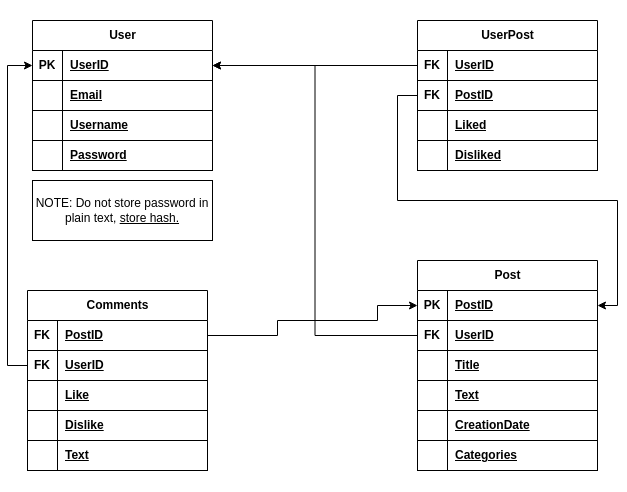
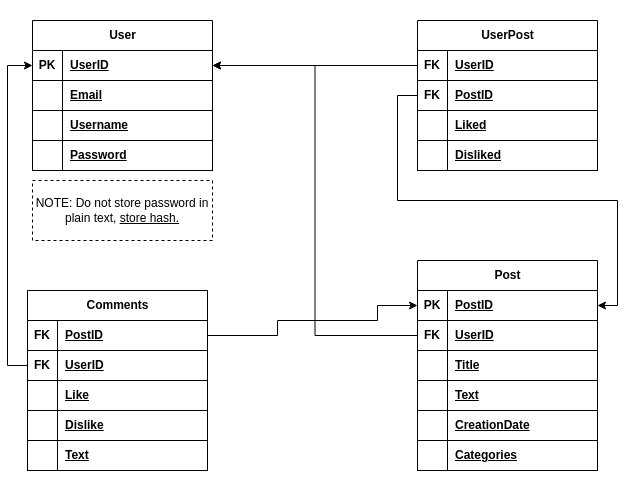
node "NOTE: Do not store password in plain text, store hash.": style solid -> dashed
